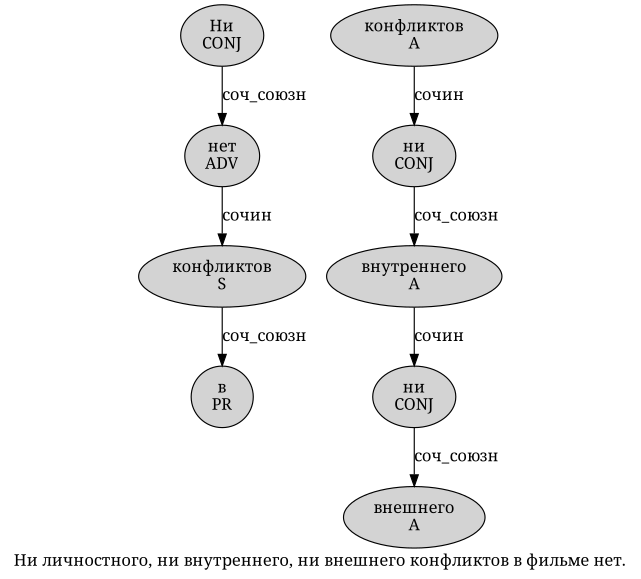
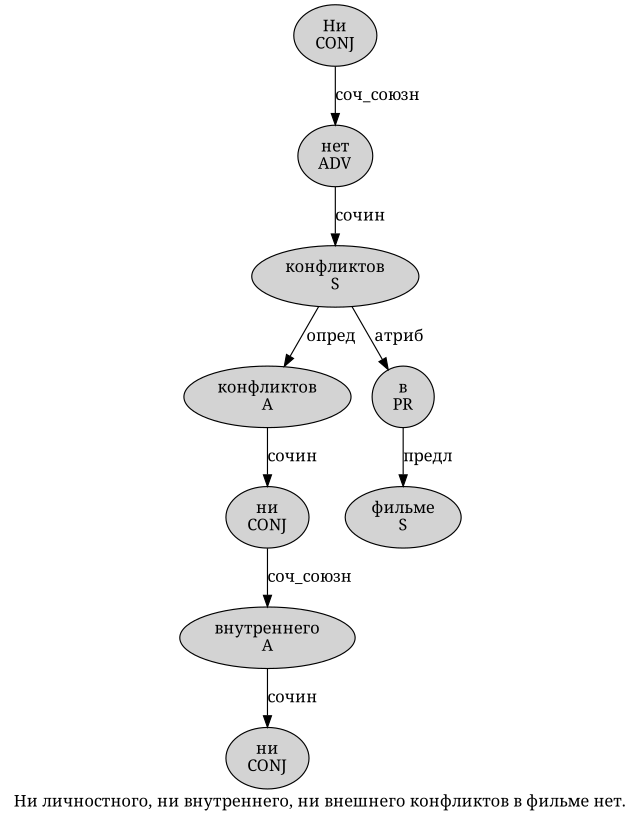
edge "конфликтов S" -> "конфликтов A": added, label "опред"
edge "конфликтов S" -> "в PR": label "соч_союзн" -> "атриб"
node "фильме S": added
node "внешнего A": removed
